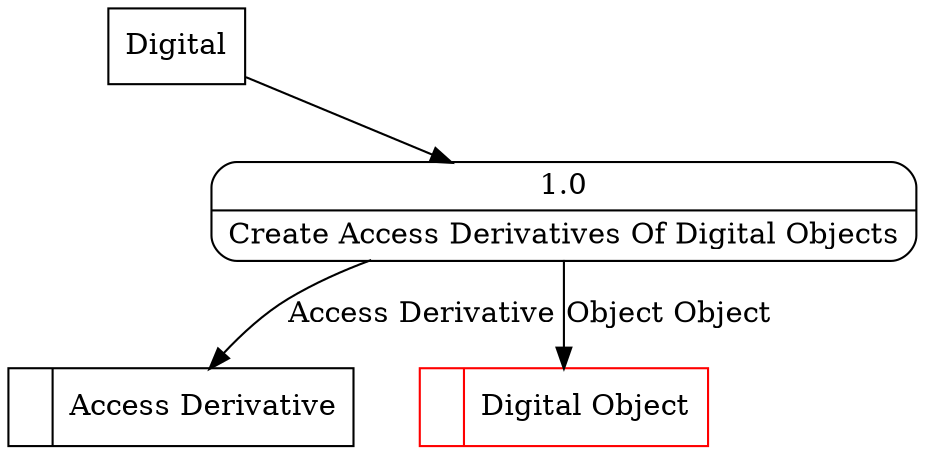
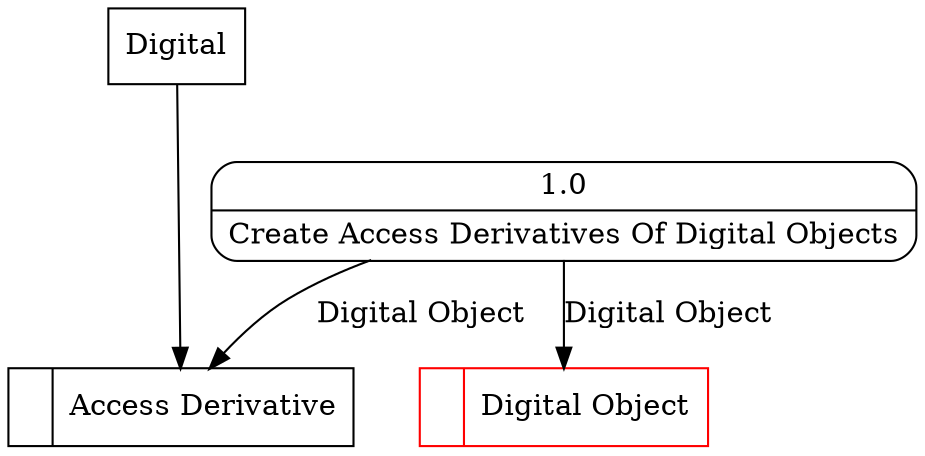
edge "Digital" -> "1.0": now "Digital" -> "Access Derivative"
edge "1.0" -> "Access Derivative": label "Access Derivative" -> "Digital Object"
edge "1.0" -> "Digital Object": label "Object Object" -> "Digital Object"
